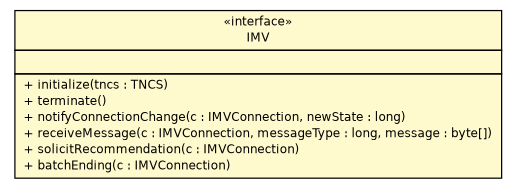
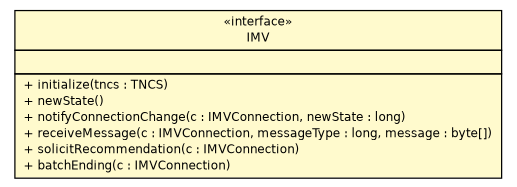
node "IMV": text "+ terminate()" -> "+ newState()"
